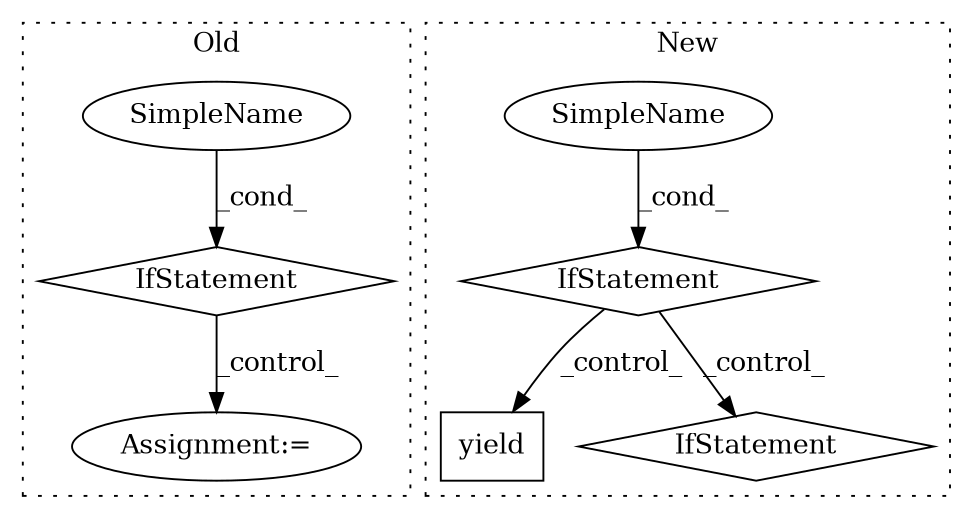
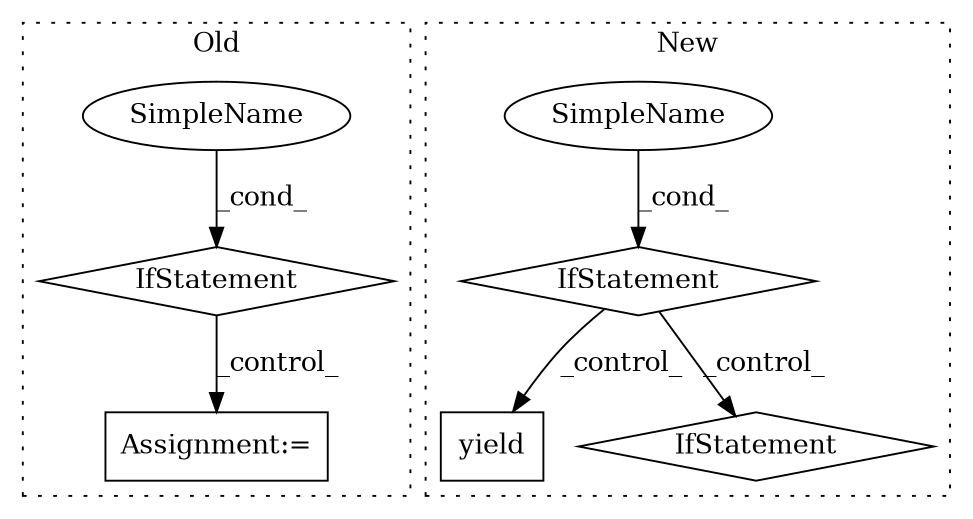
node "Assignment:=": shape ellipse -> box
